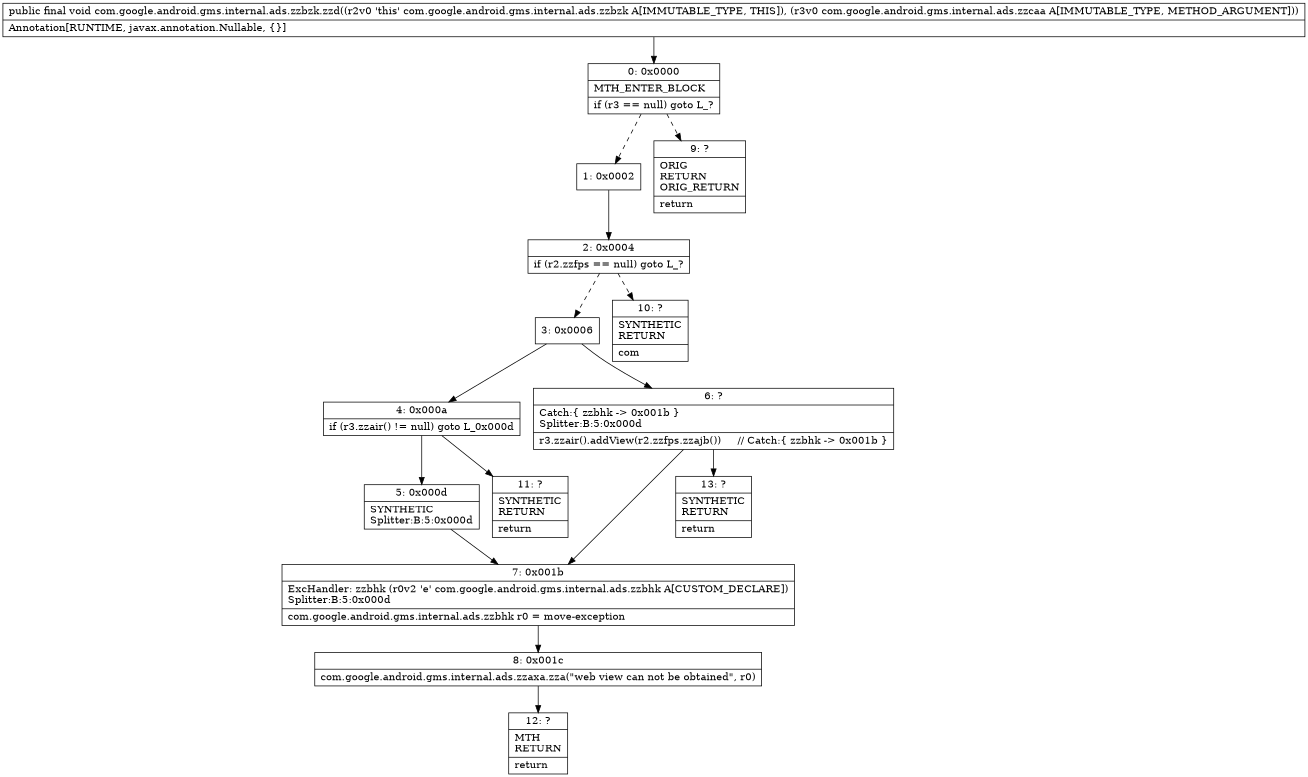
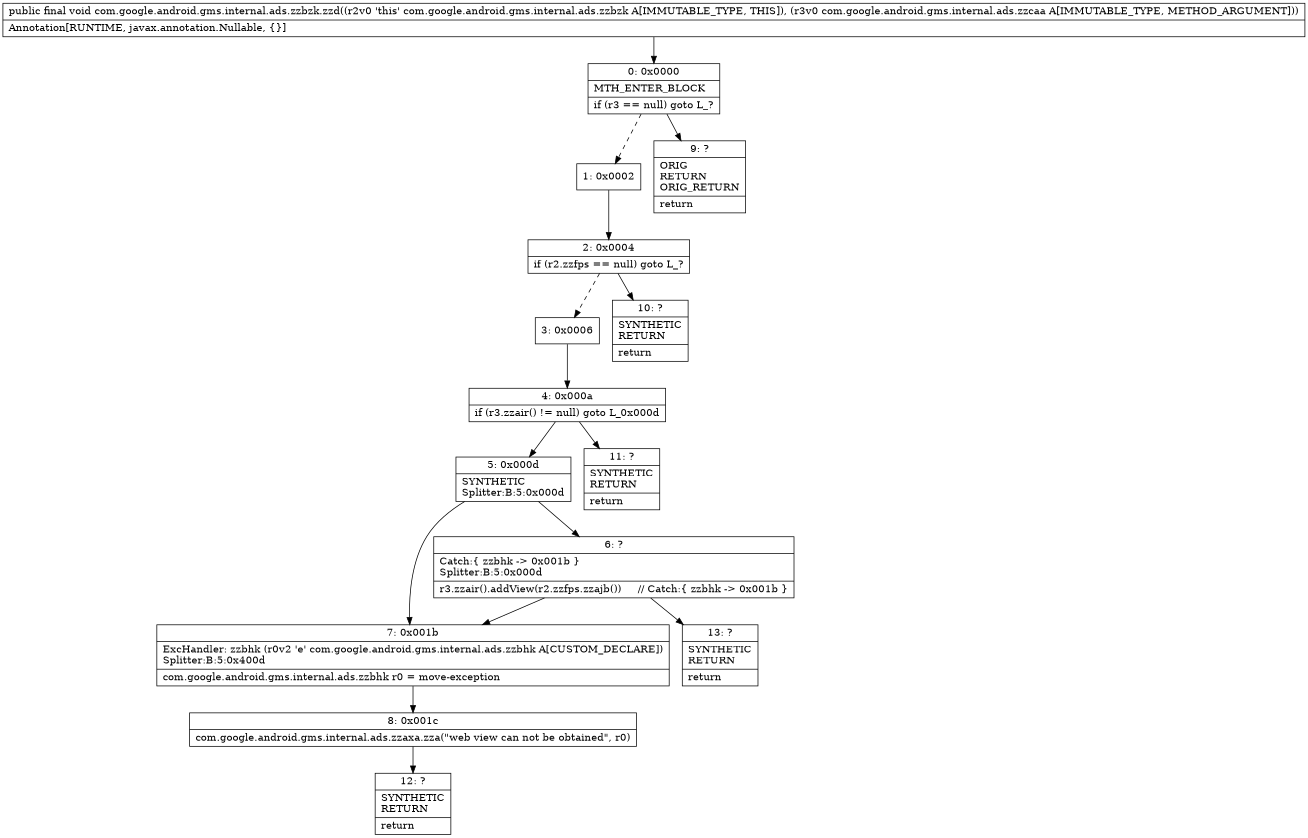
edge "0: 0x0000" -> "9: ?": style dashed -> solid
edge "2: 0x0004" -> "10: ?": style dashed -> solid
node "10: ?": text "com" -> "return"
edge "3: 0x0006" -> "6: ?": now "5: 0x000d" -> "6: ?"
node "7: 0x001b": text "Splitter:B:5:0x000d" -> "Splitter:B:5:0x400d"
node "12: ?": text "MTH" -> "SYNTHETIC"
